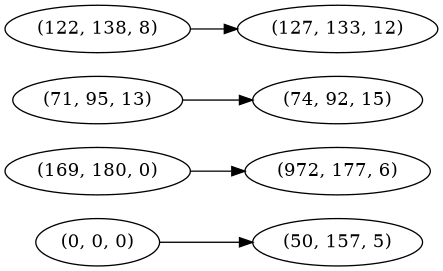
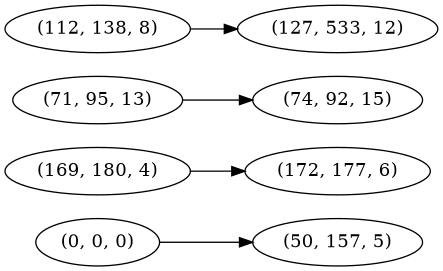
node "(122, 138, 8)": label "(122, 138, 8)" -> "(112, 138, 8)"
node "(127, 133, 12)": label "(127, 133, 12)" -> "(127, 533, 12)"
node "(169, 180, 0)": label "(169, 180, 0)" -> "(169, 180, 4)"
node "(972, 177, 6)": label "(972, 177, 6)" -> "(172, 177, 6)"
